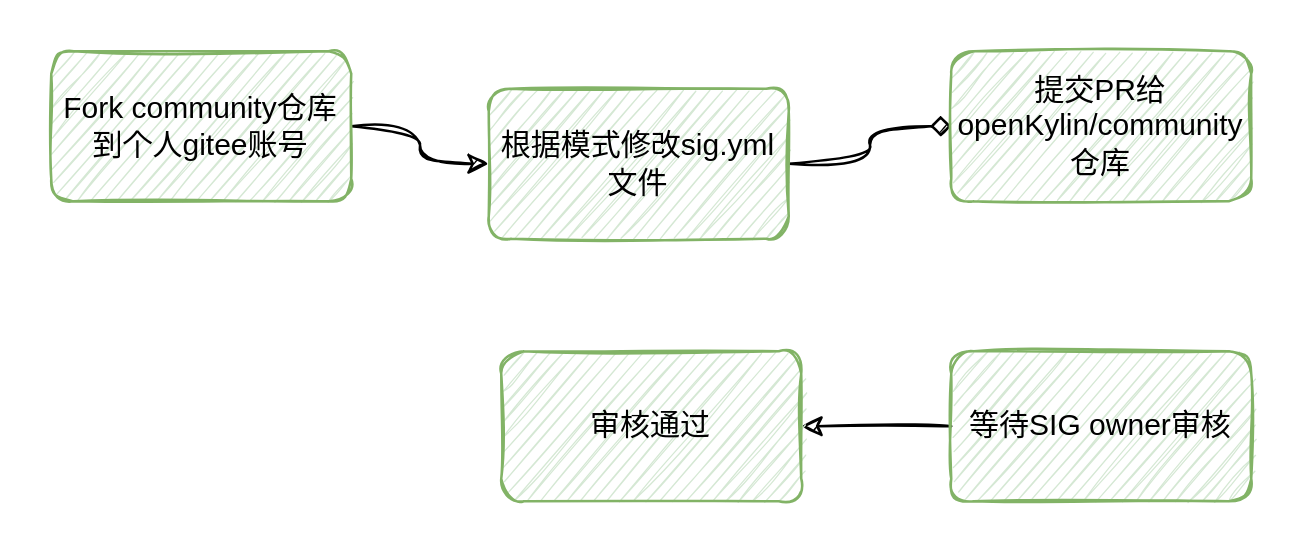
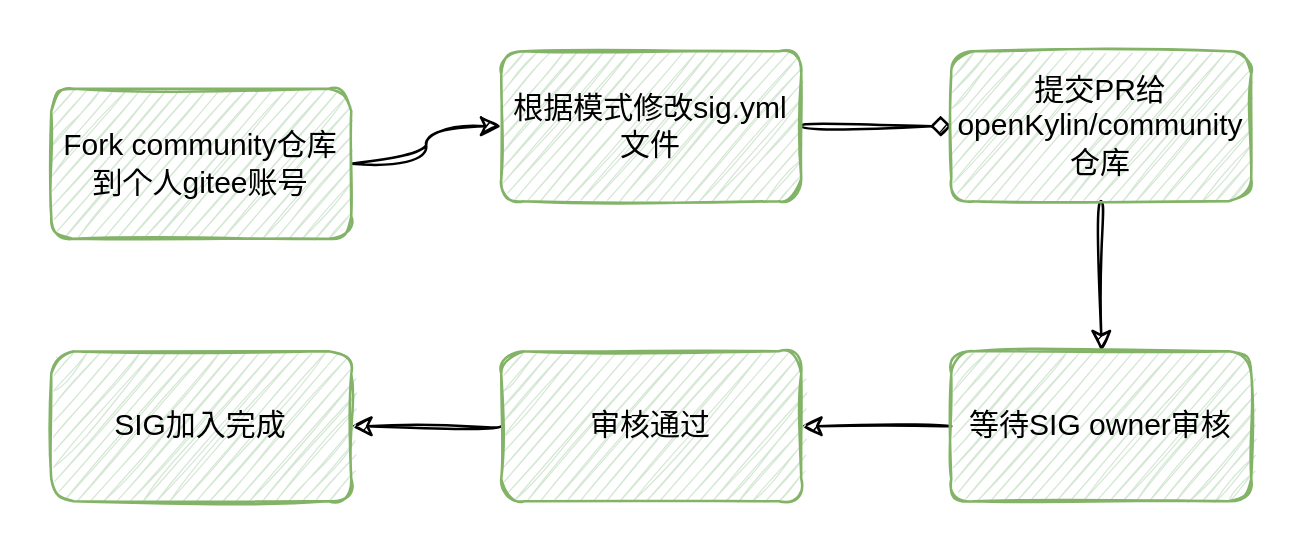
node "Fork community仓库到个人gitee账号": moved (201, 126) -> (201, 164)
node "根据模式修改sig.yml文件": moved (639, 164) -> (651, 126)
edge "提交PR给openKylin/community仓库" -> "等待SIG owner审核": added
node "SIG加入完成": added
edge "审核通过" -> "SIG加入完成": added
